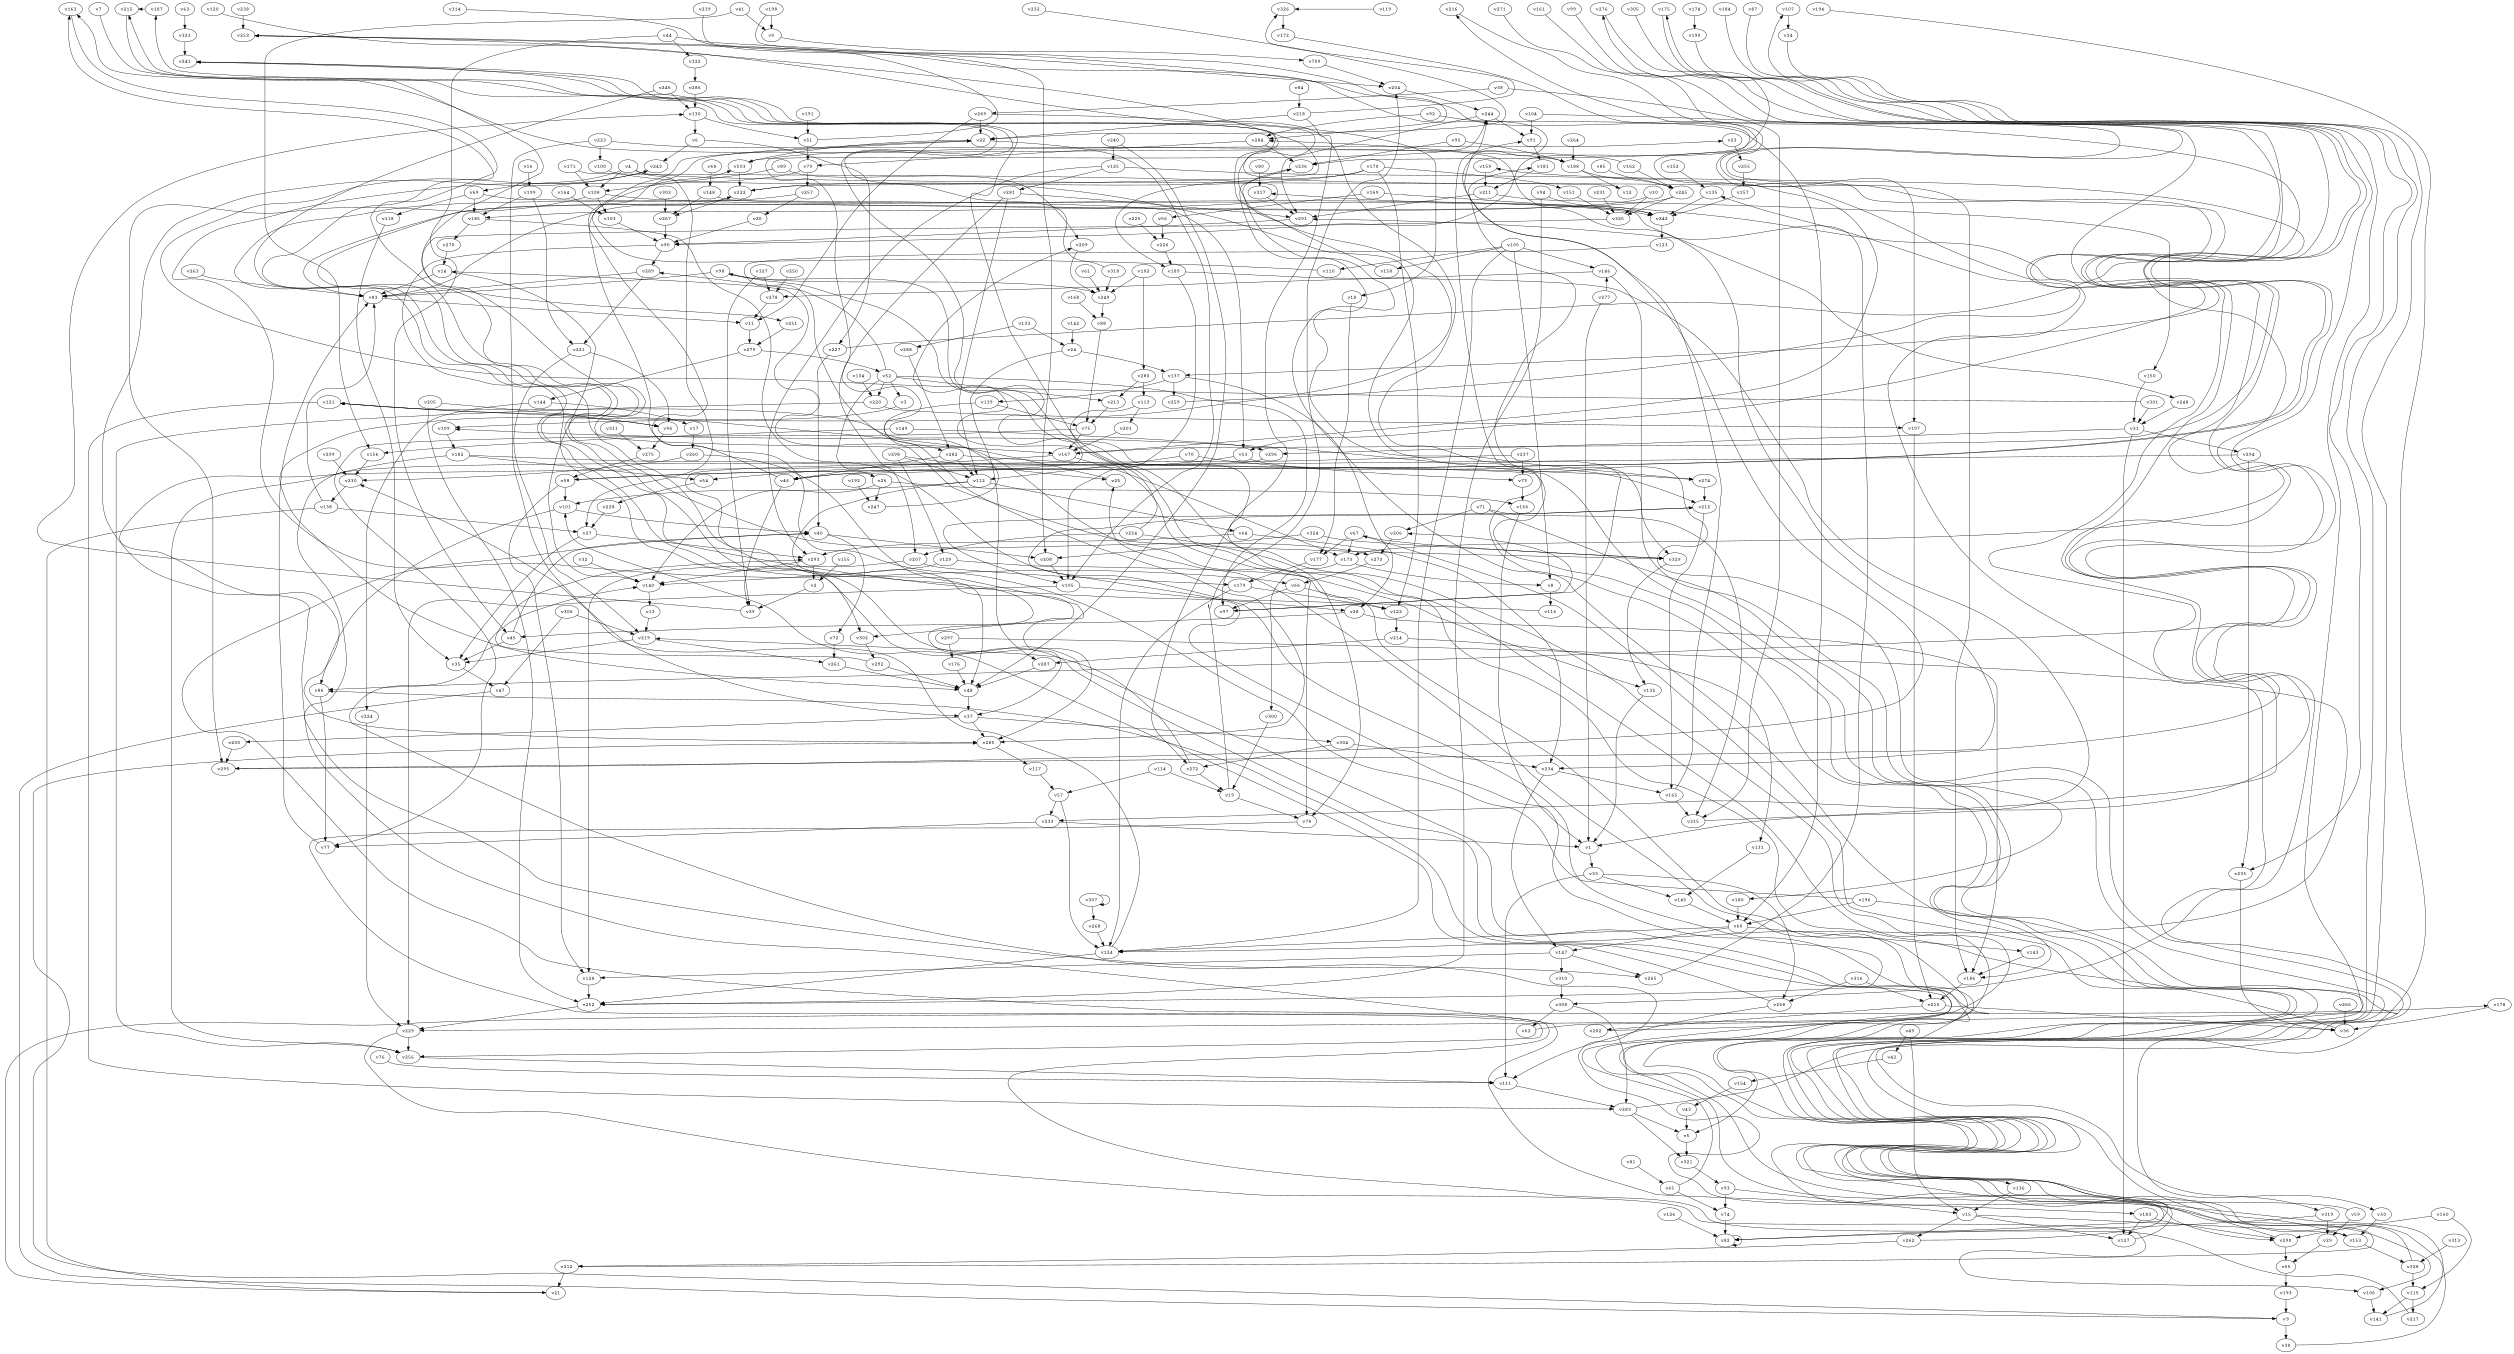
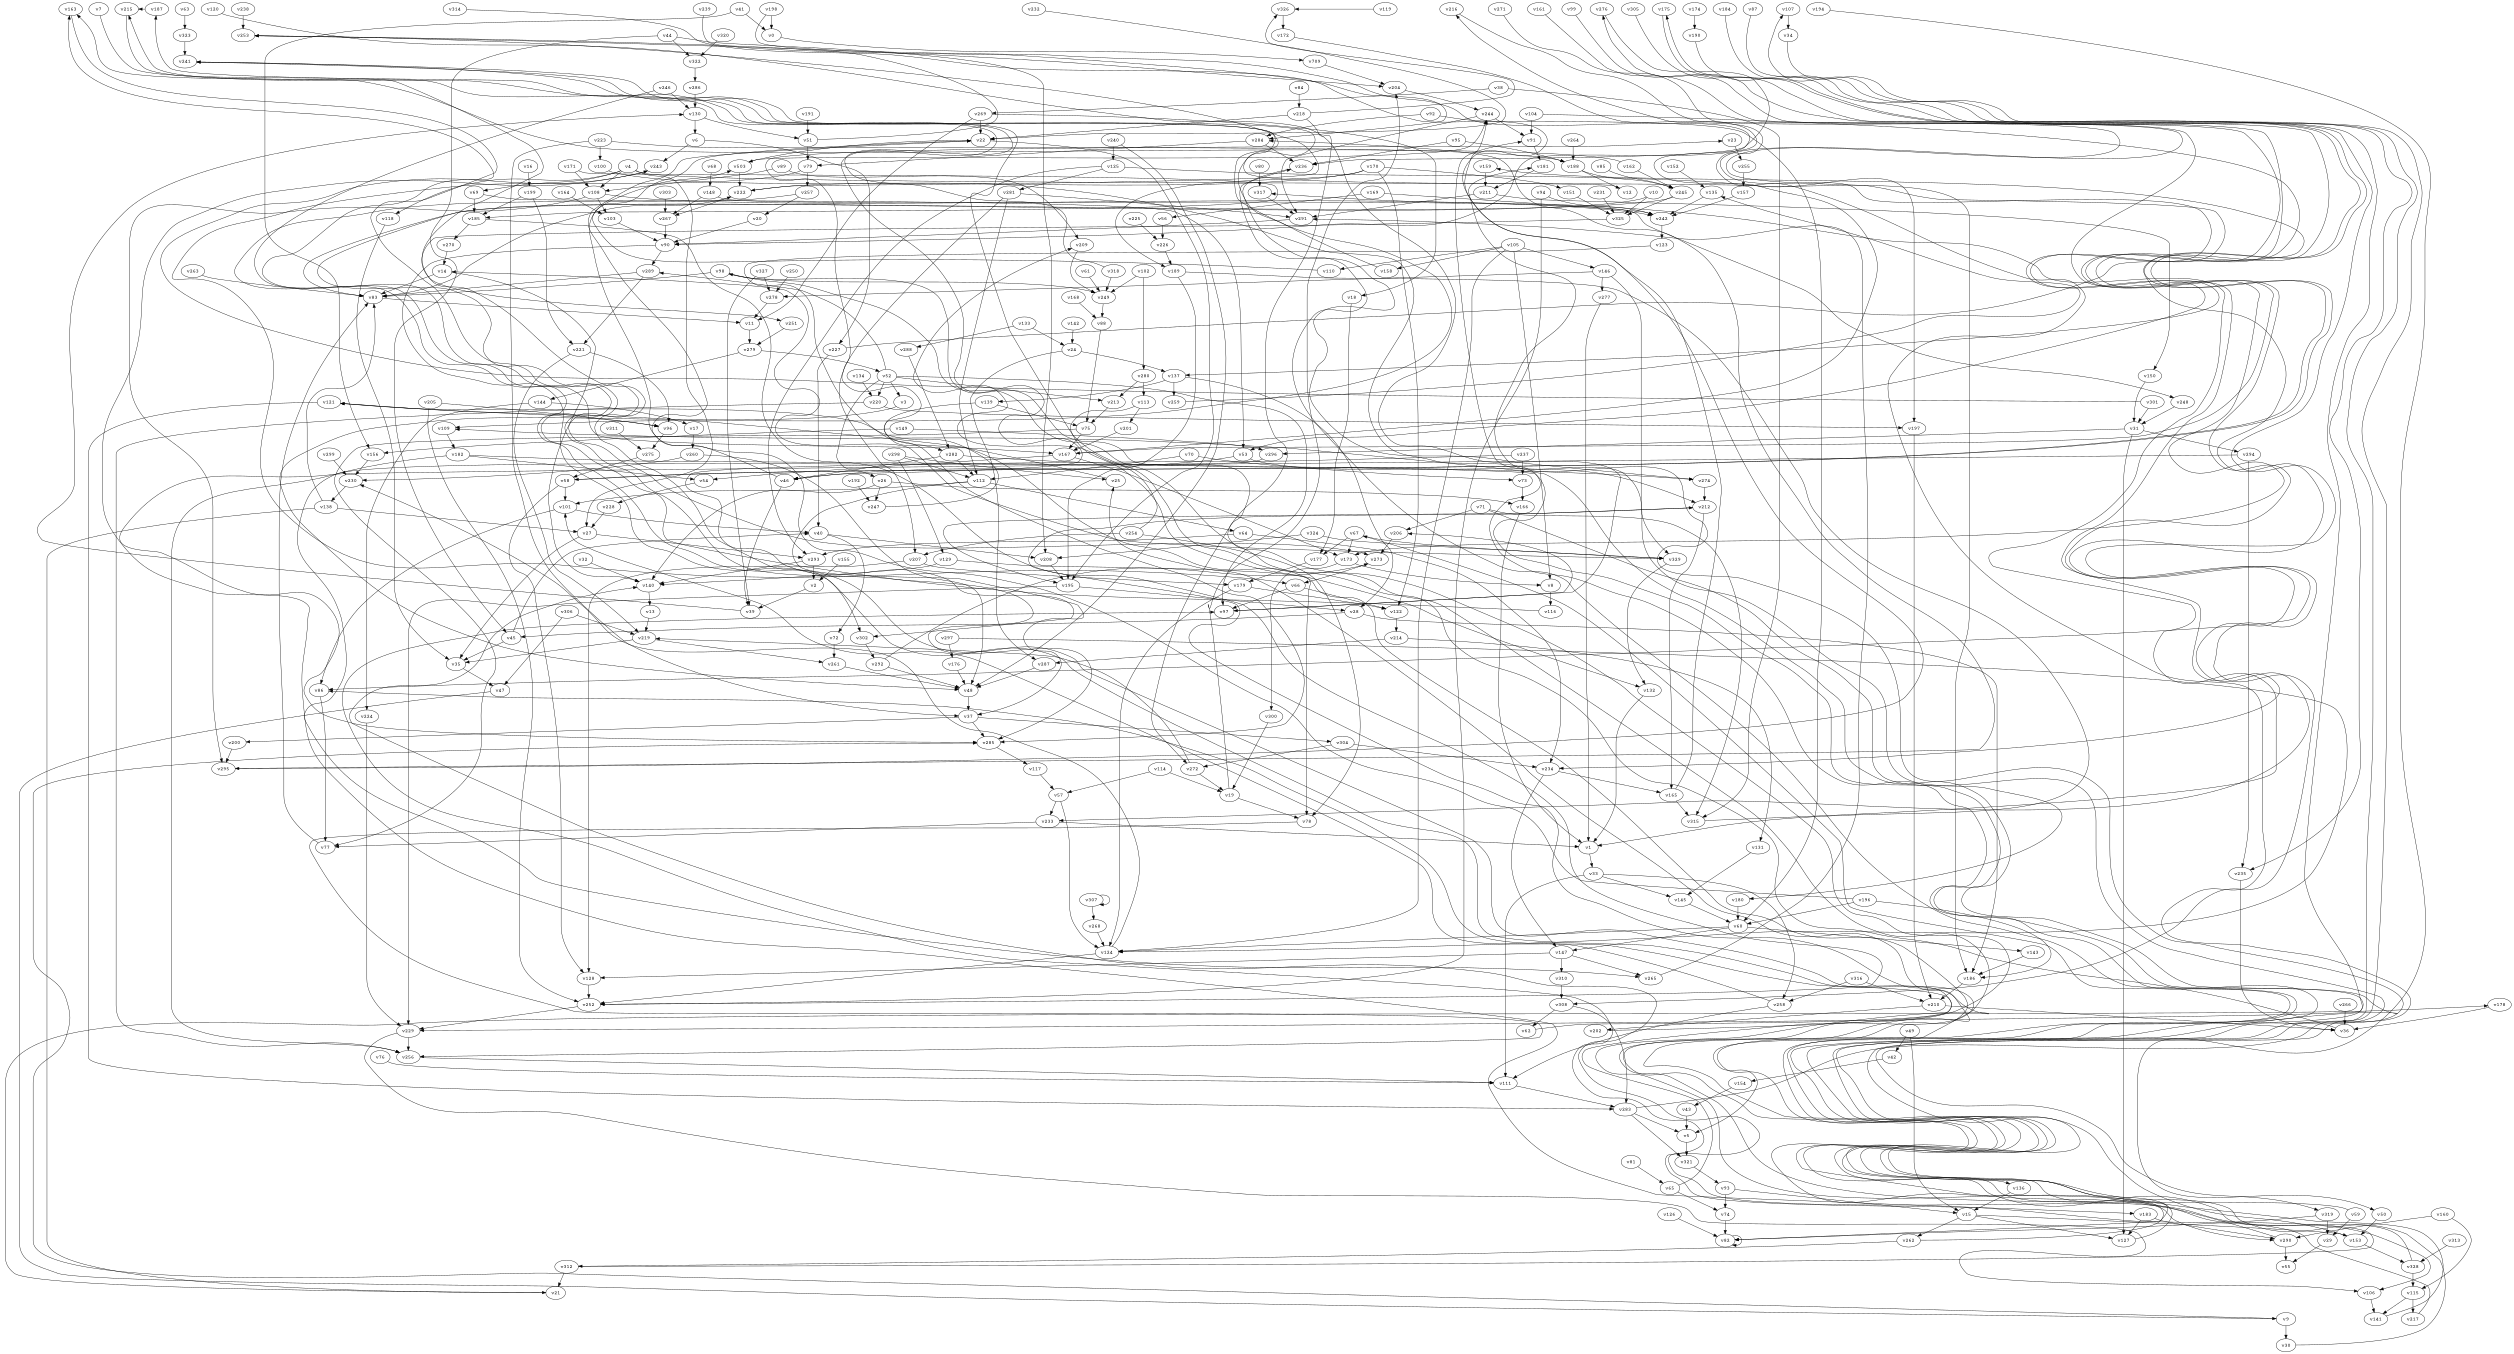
node "v320": added
edge "v69" -> "v118": now "v4" -> "v118"
edge "v277" -> "v146": reversed
edge "v292" -> "v293": now "v292" -> "v273"
edge "v217" -> "v40": now "v217" -> "v97"
node "v193": removed
